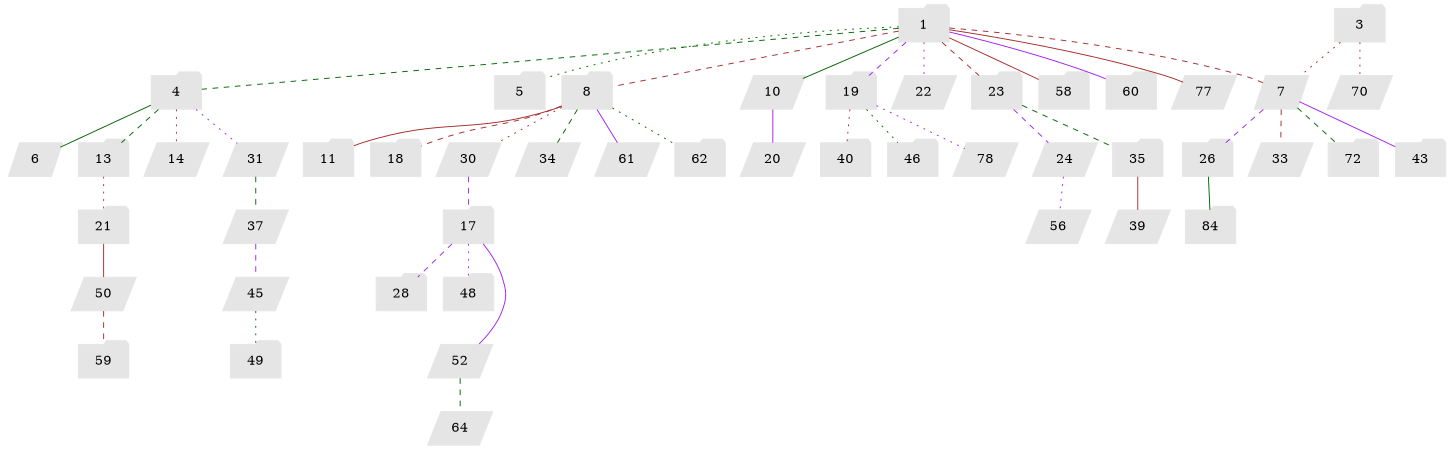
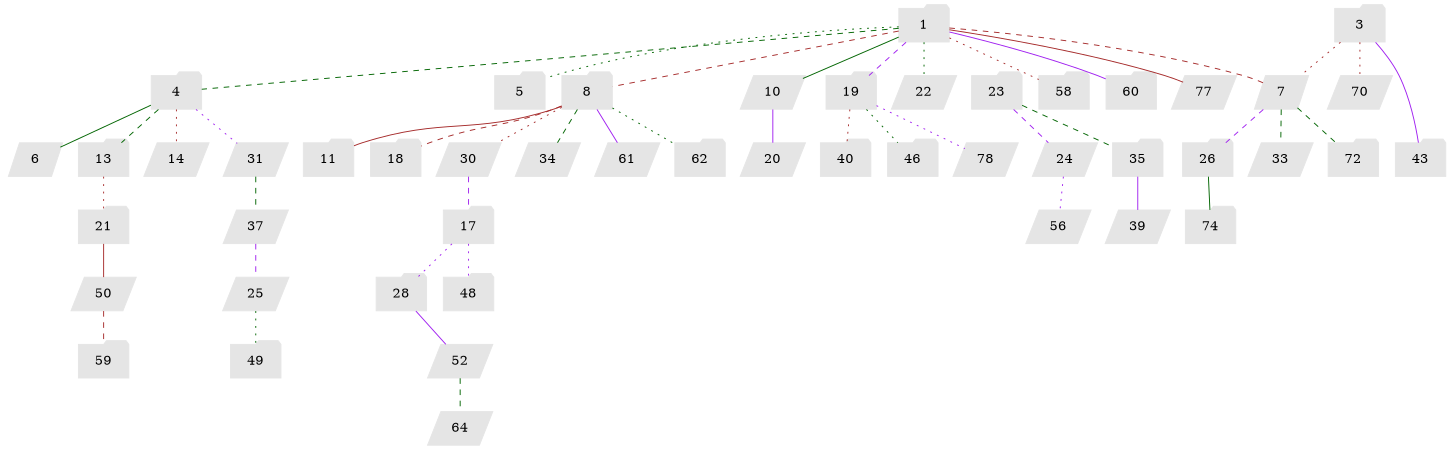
edge "1" -- "22": color purple -> darkgreen
edge "1" -- "23": removed
edge "1" -- "58": style solid -> dotted
edge "7" -- "43": now "3" -- "43"
edge "7" -- "33": color brown -> darkgreen
edge "35" -- "39": color brown -> purple
node "84": label "84" -> "74"
edge "17" -- "28": style dashed -> dotted
node "45": label "45" -> "25"
edge "17" -- "52": now "28" -- "52"
